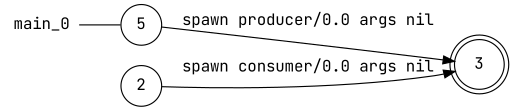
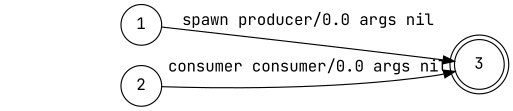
node "main_0": removed
node "5": label "5" -> "1"
edge "2" -> "3": label "spawn consumer/0.0 args nil" -> "consumer consumer/0.0 args nil"
